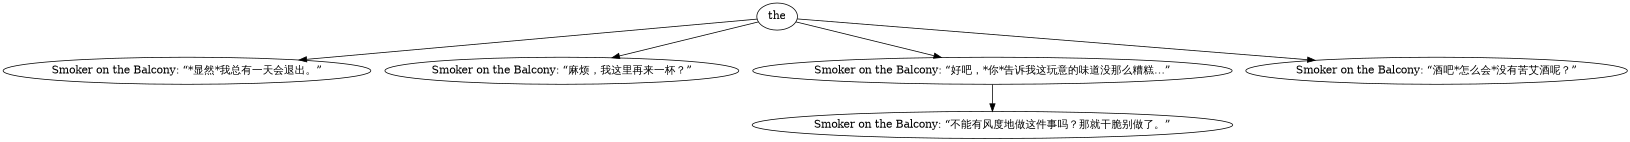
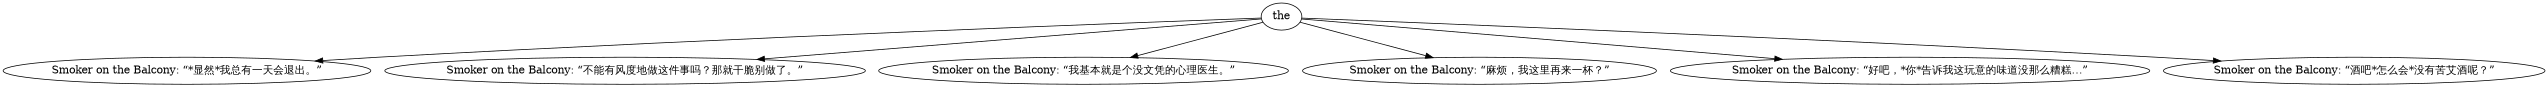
node "Smoker on the Balcony: “我基本就是个没文凭的心理医生。”": added
edge "Smoker on the Balcony: “好吧，*你*告诉我这玩意的味道没那么糟糕…”" -> "Smoker on the Balcony: “不能有风度地做这件事吗？那就干脆别做了。”": now "the" -> "Smoker on the Balcony: “不能有风度地做这件事吗？那就干脆别做了。”"
